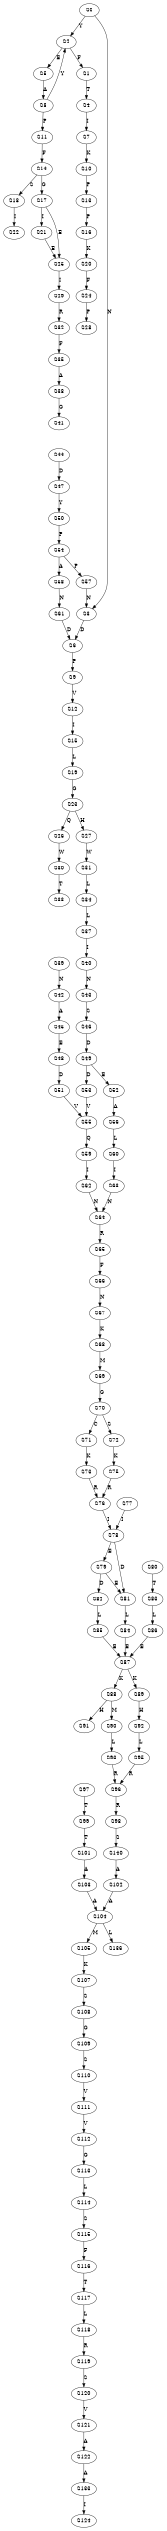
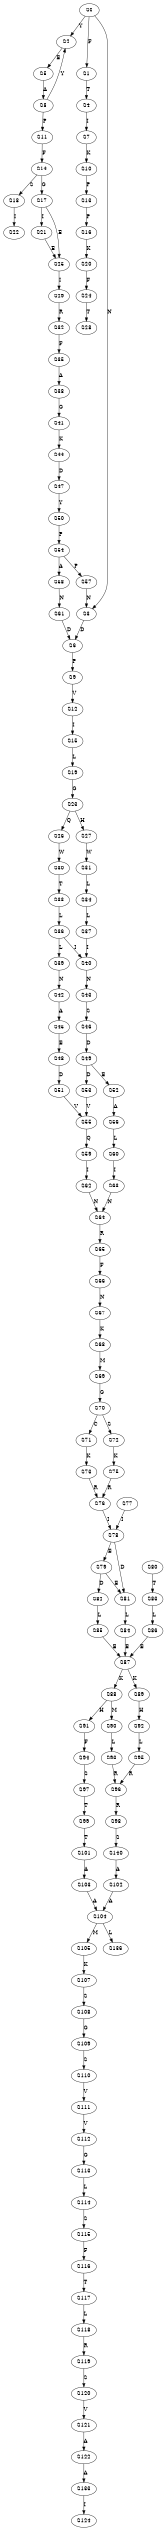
edge "S2" -> "S1": now "S0" -> "S1"
edge "S24" -> "S28": label "P" -> "T"
edge "S41" -> "S44": added, label "K"
node "S36": added
node "S94": added
